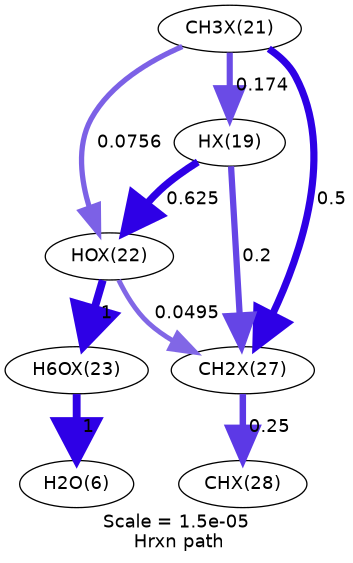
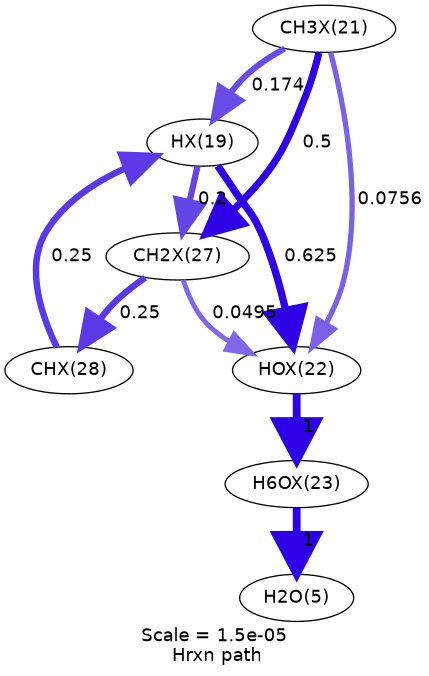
edge "CHX(28)" -> "HX(19)": added, label "0.25"
edge "HOX(22)" -> "CH2X(27)": reversed
node "H2O(6)": label "H2O(6)" -> "H2O(5)"
